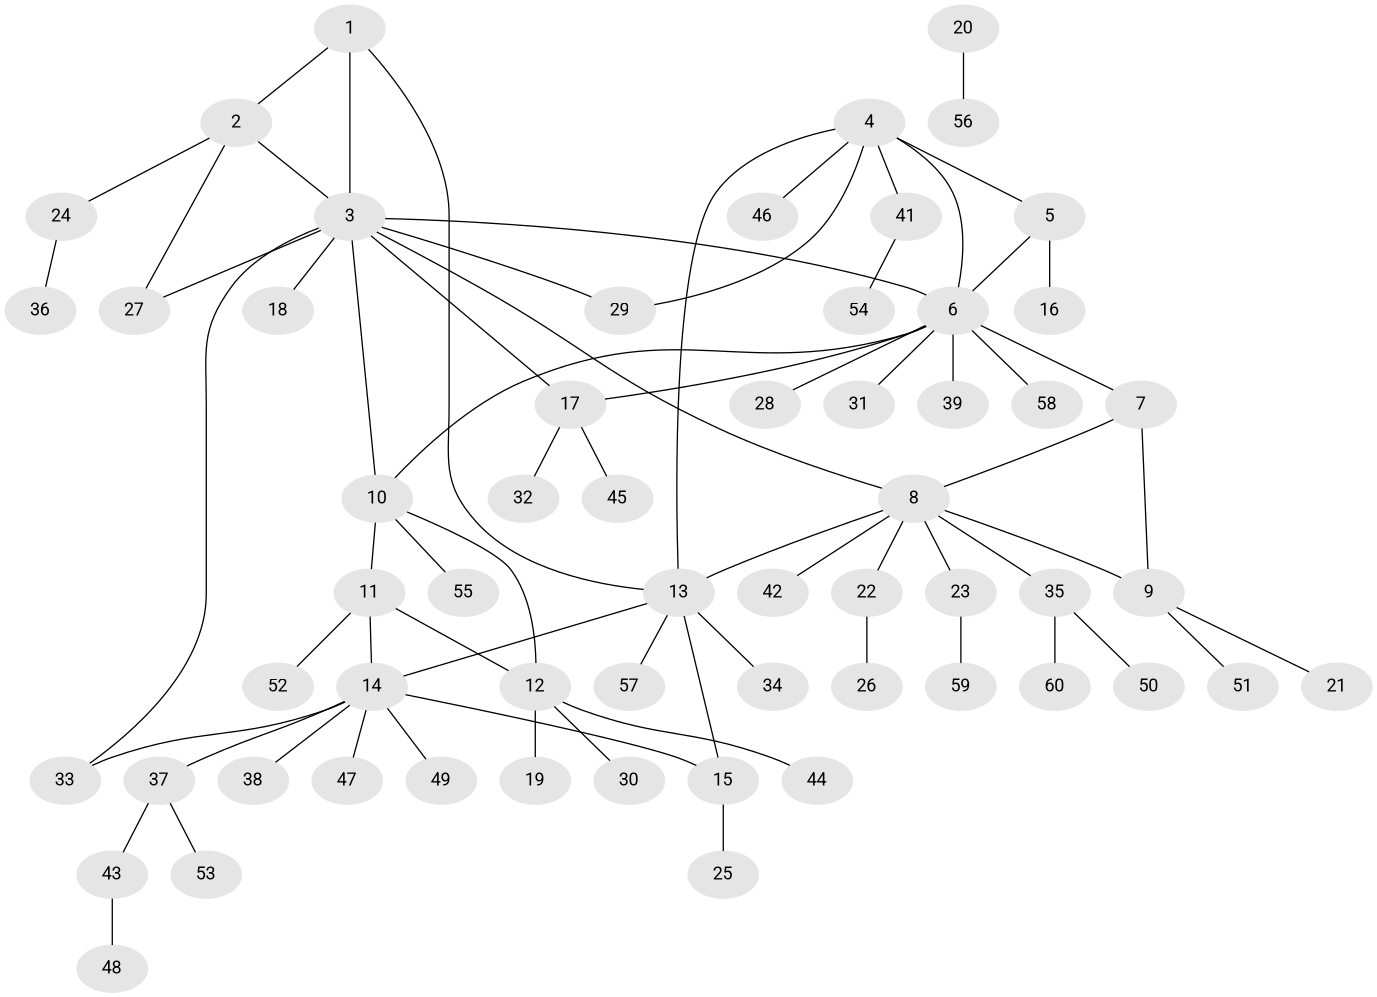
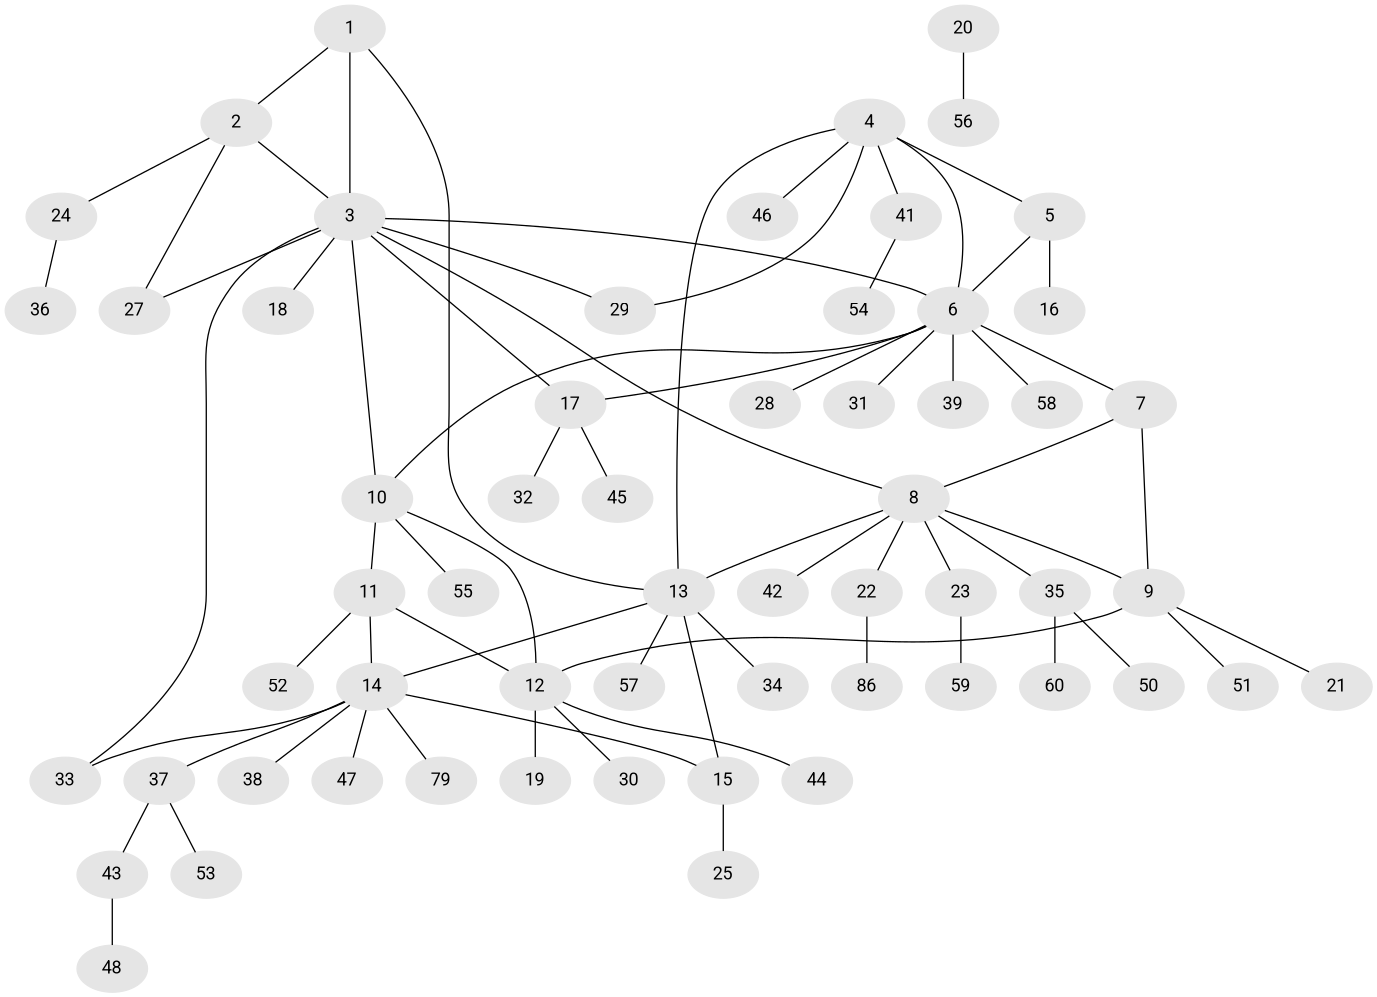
edge "9" -- "12": added
node "26": label "26" -> "86"
node "49": label "49" -> "79"
